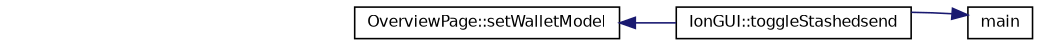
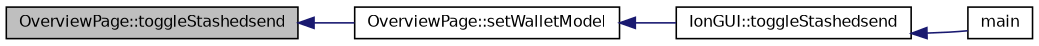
edge "IonGUI::toggleStashedsend" -> "main": reversed
node "OverviewPage::toggleStashedsend": added
